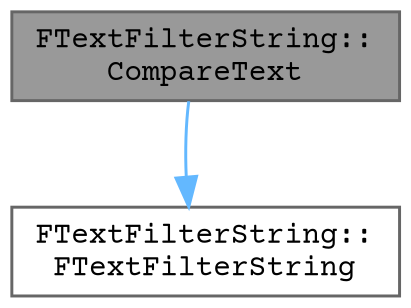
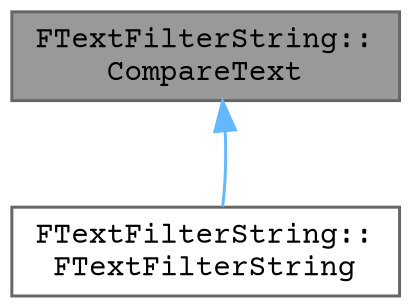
edge "FTextFilterString:: CompareText" -> "FTextFilterString:: FTextFilterString": reversed
